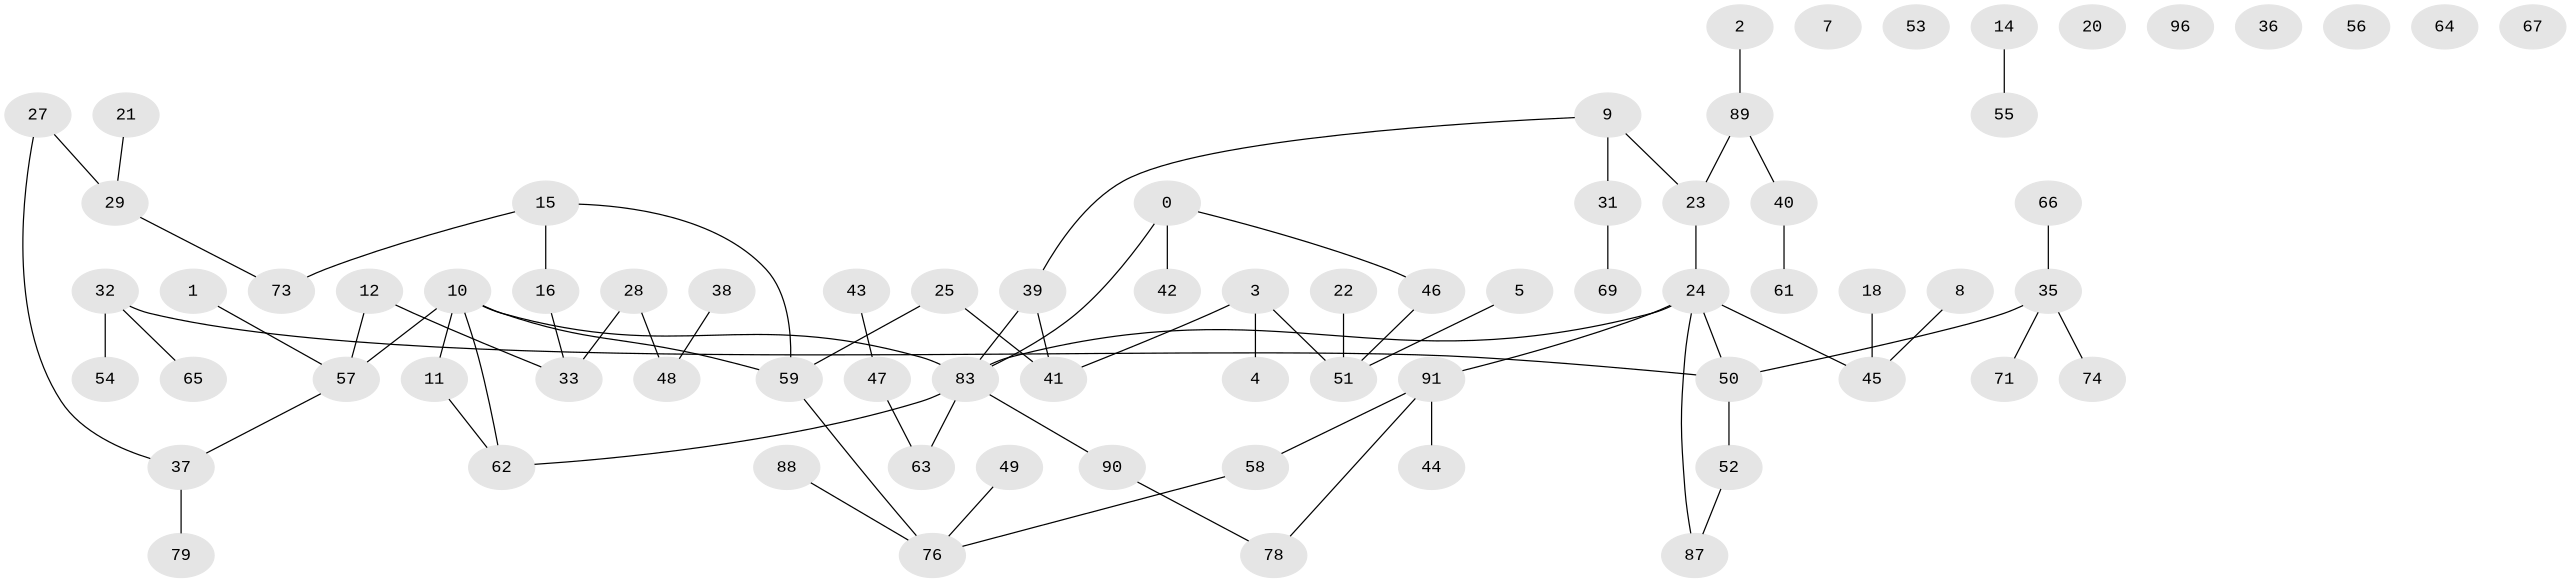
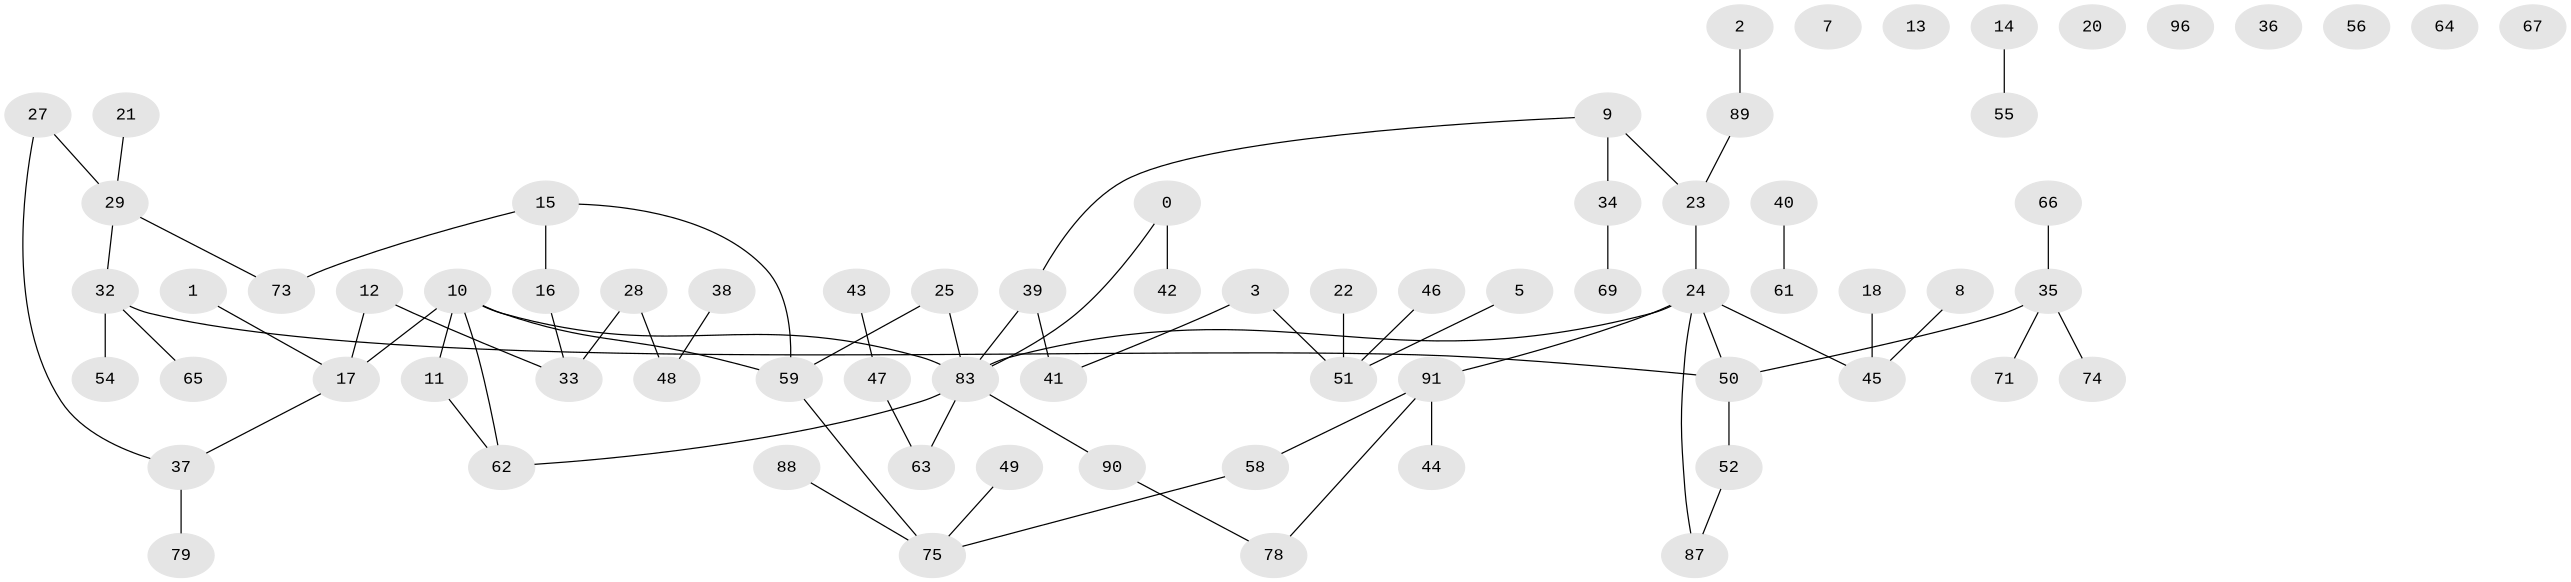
node "53": label "53" -> "13"
edge "89" -- "40": removed
node "31": label "31" -> "34"
edge "0" -- "46": removed
edge "29" -- "32": added
edge "25" -- "41": now "25" -- "83"
node "57": label "57" -> "17"
node "4": removed
node "76": label "76" -> "75"
